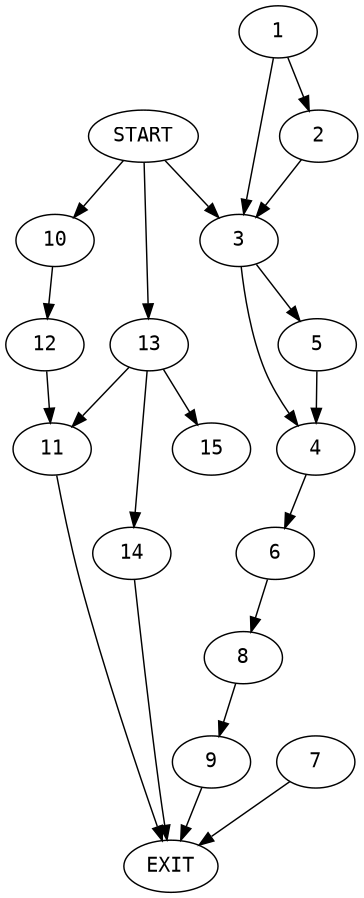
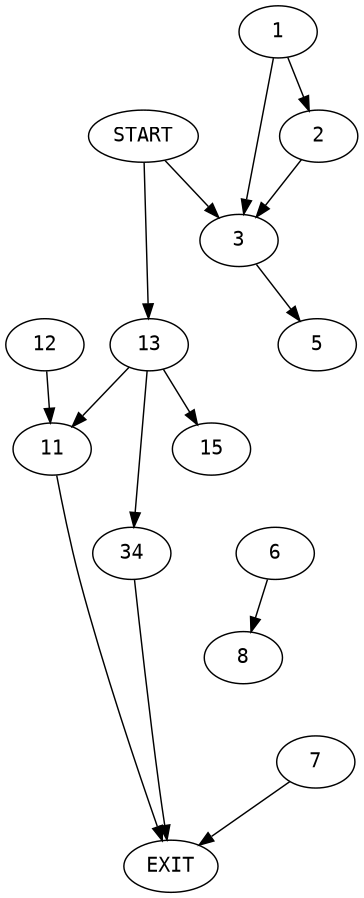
node "10": removed
node "4": removed
node "14": label "14" -> "34"
node "9": removed
